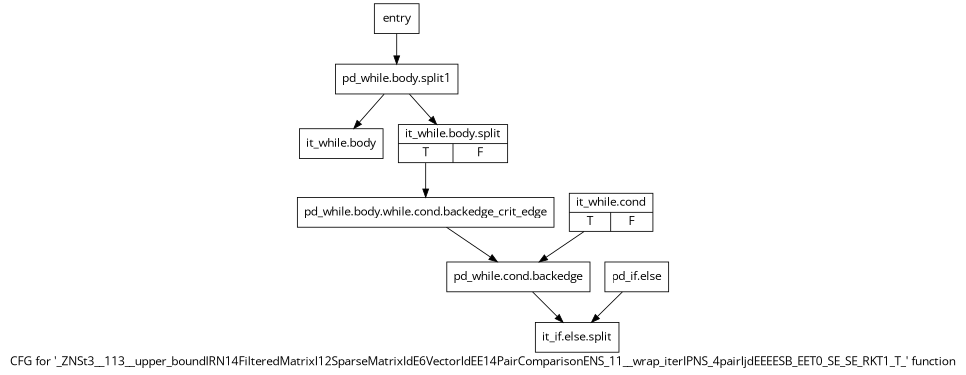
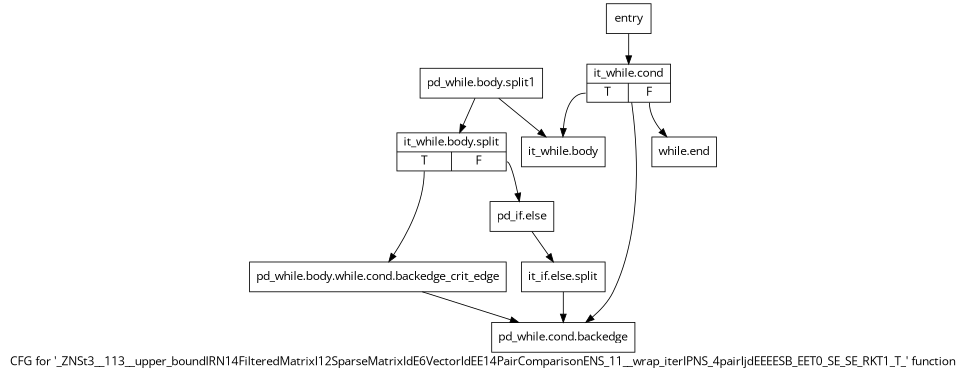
edge "entry" -> "pd_while.body.split1": now "entry" -> "it_while.cond"
edge "it_while.cond" -> "it_while.body": added
node "while.end": added
edge "it_while.body.split" -> "pd_if.else": added
edge "pd_while.cond.backedge" -> "it_if.else.split": reversed
